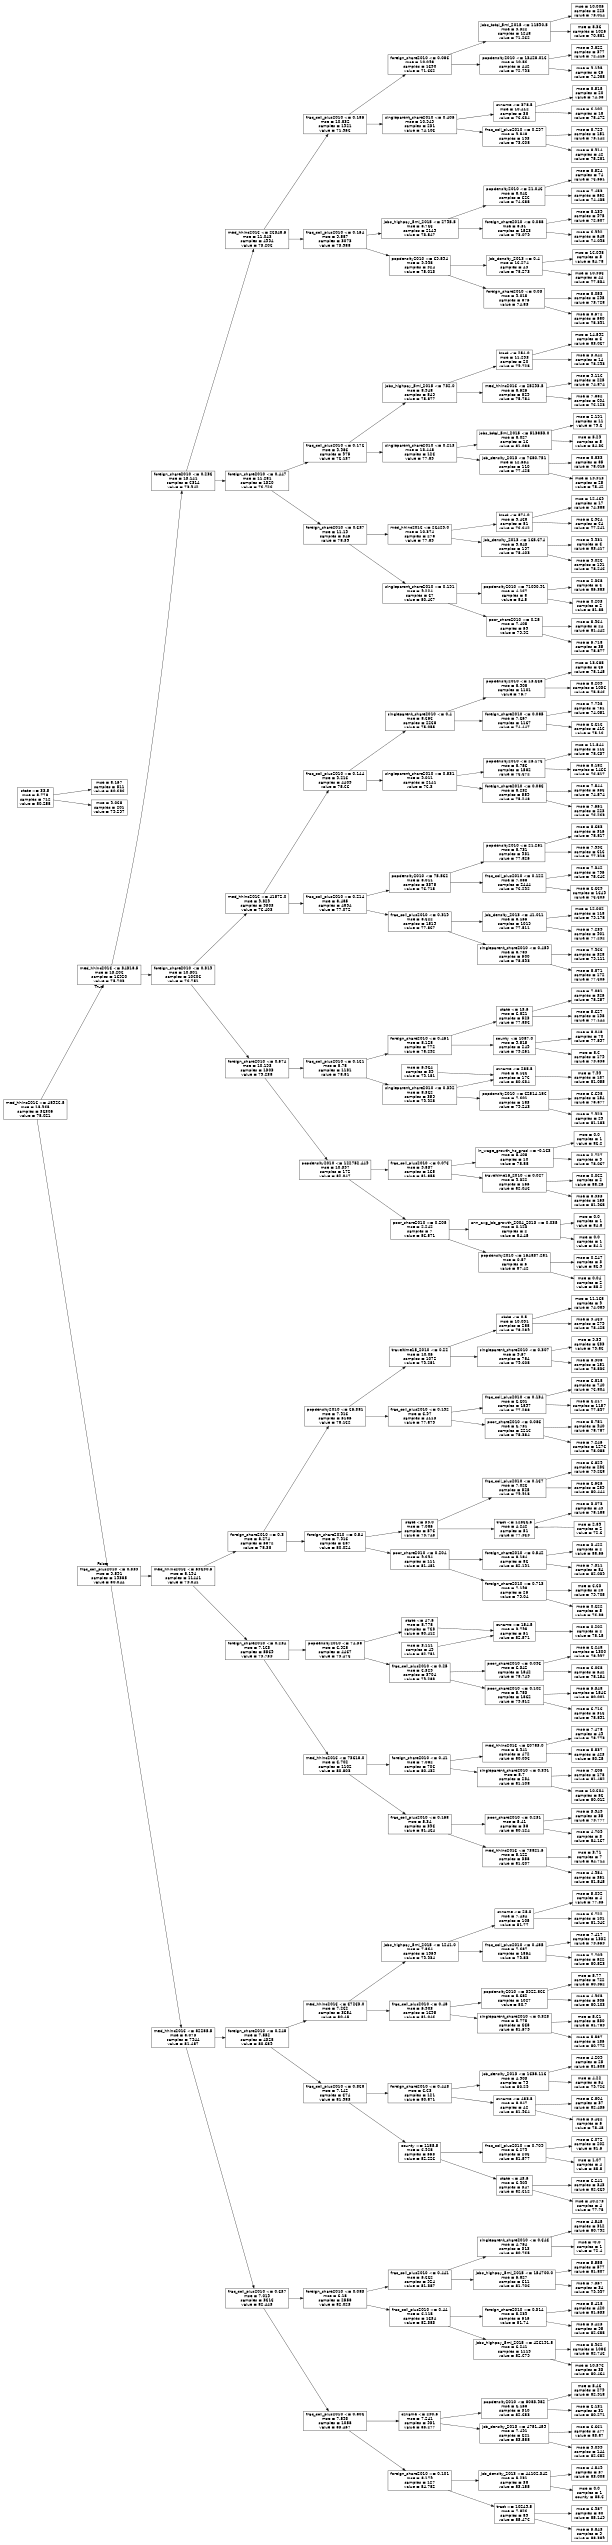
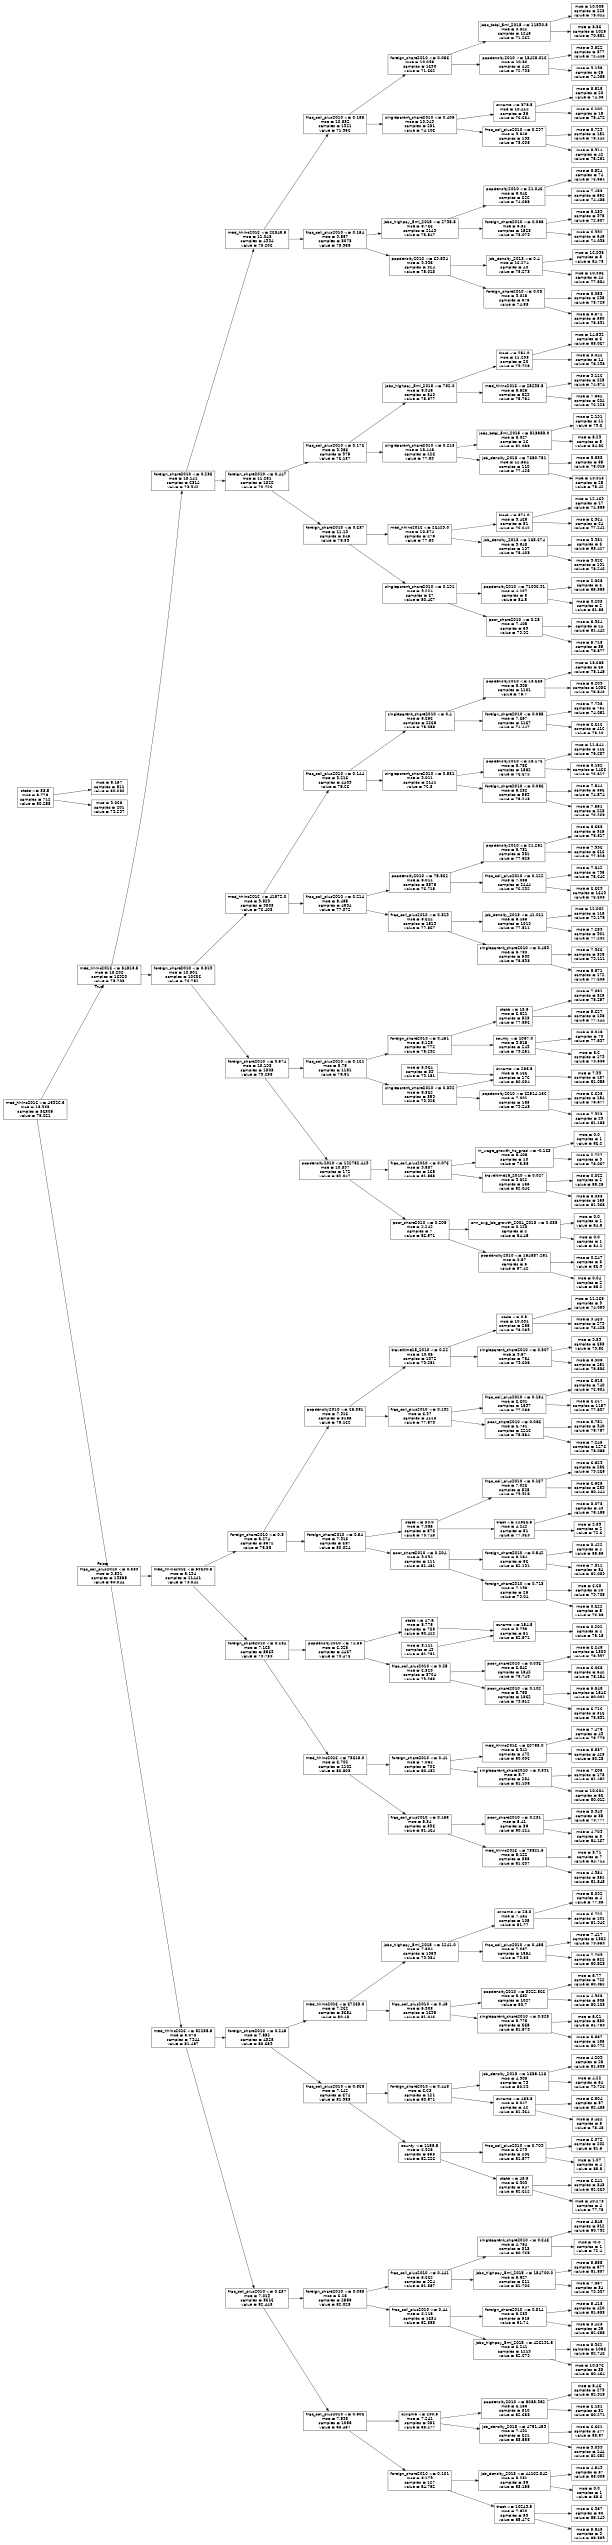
edge "mse = 2.89 samples = 2 value = 72.6" -> "tract <= 12366.5 mse = 4.242 samples = 51 value = 77.969": reversed
node "mse = 0.0 samples = 1 county = 88.6": label "mse = 0.0 samples = 1 county = 88.6" -> "mse = 0.0 samples = 1 value = 88.6"
